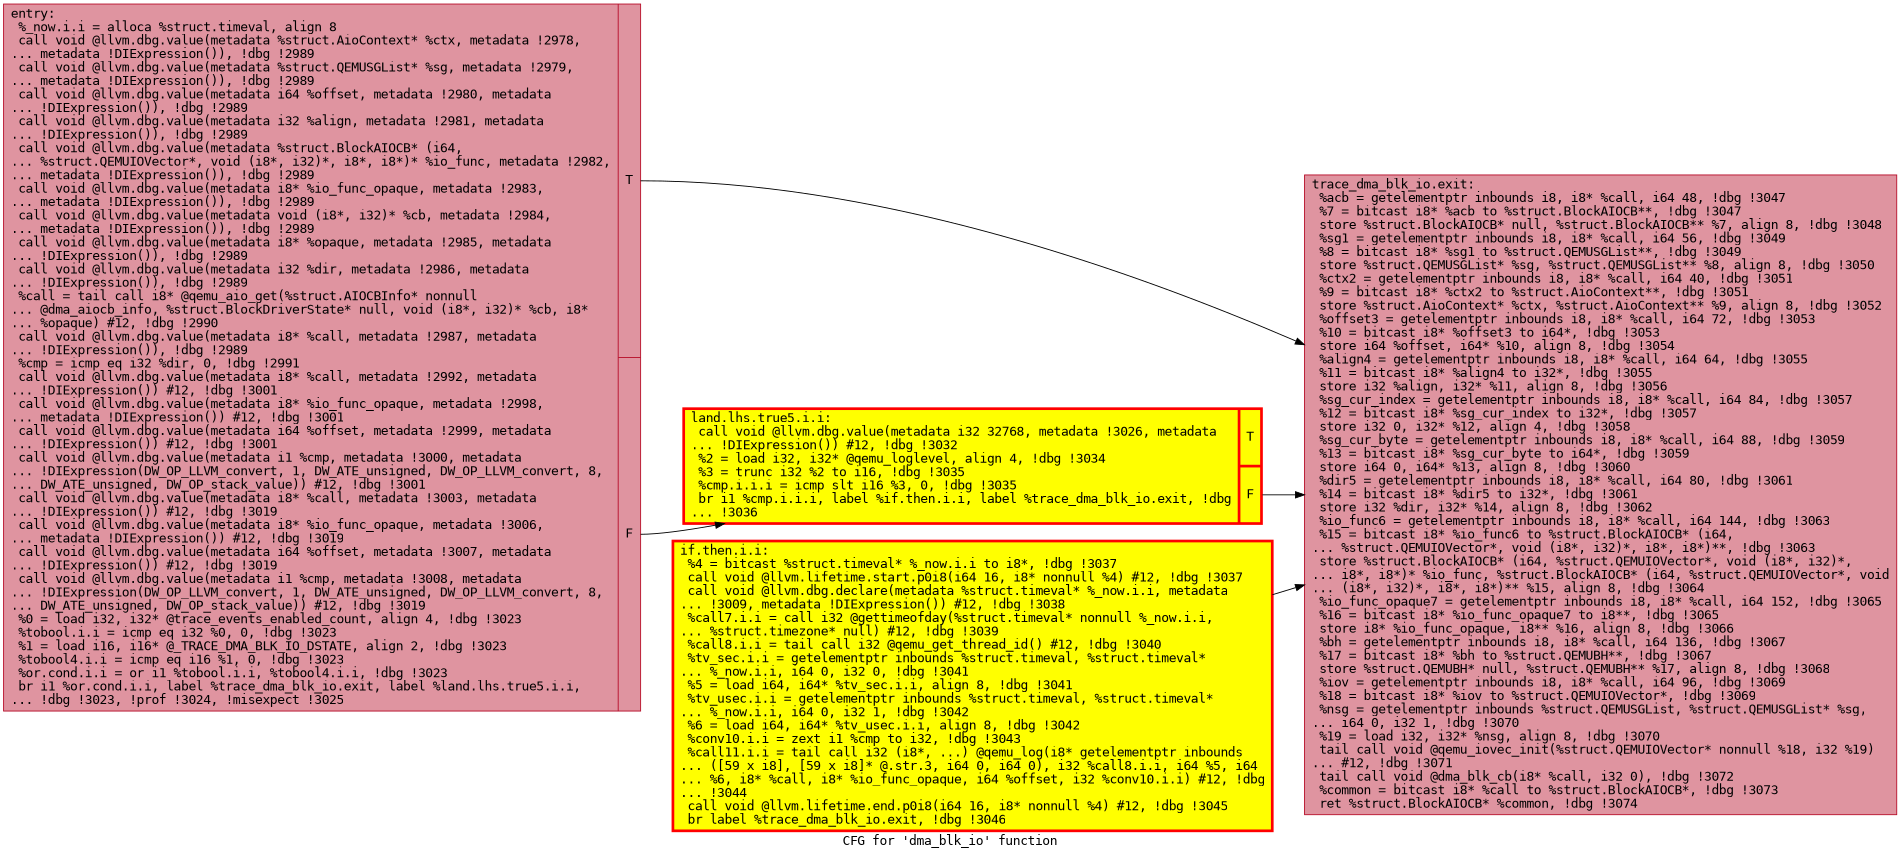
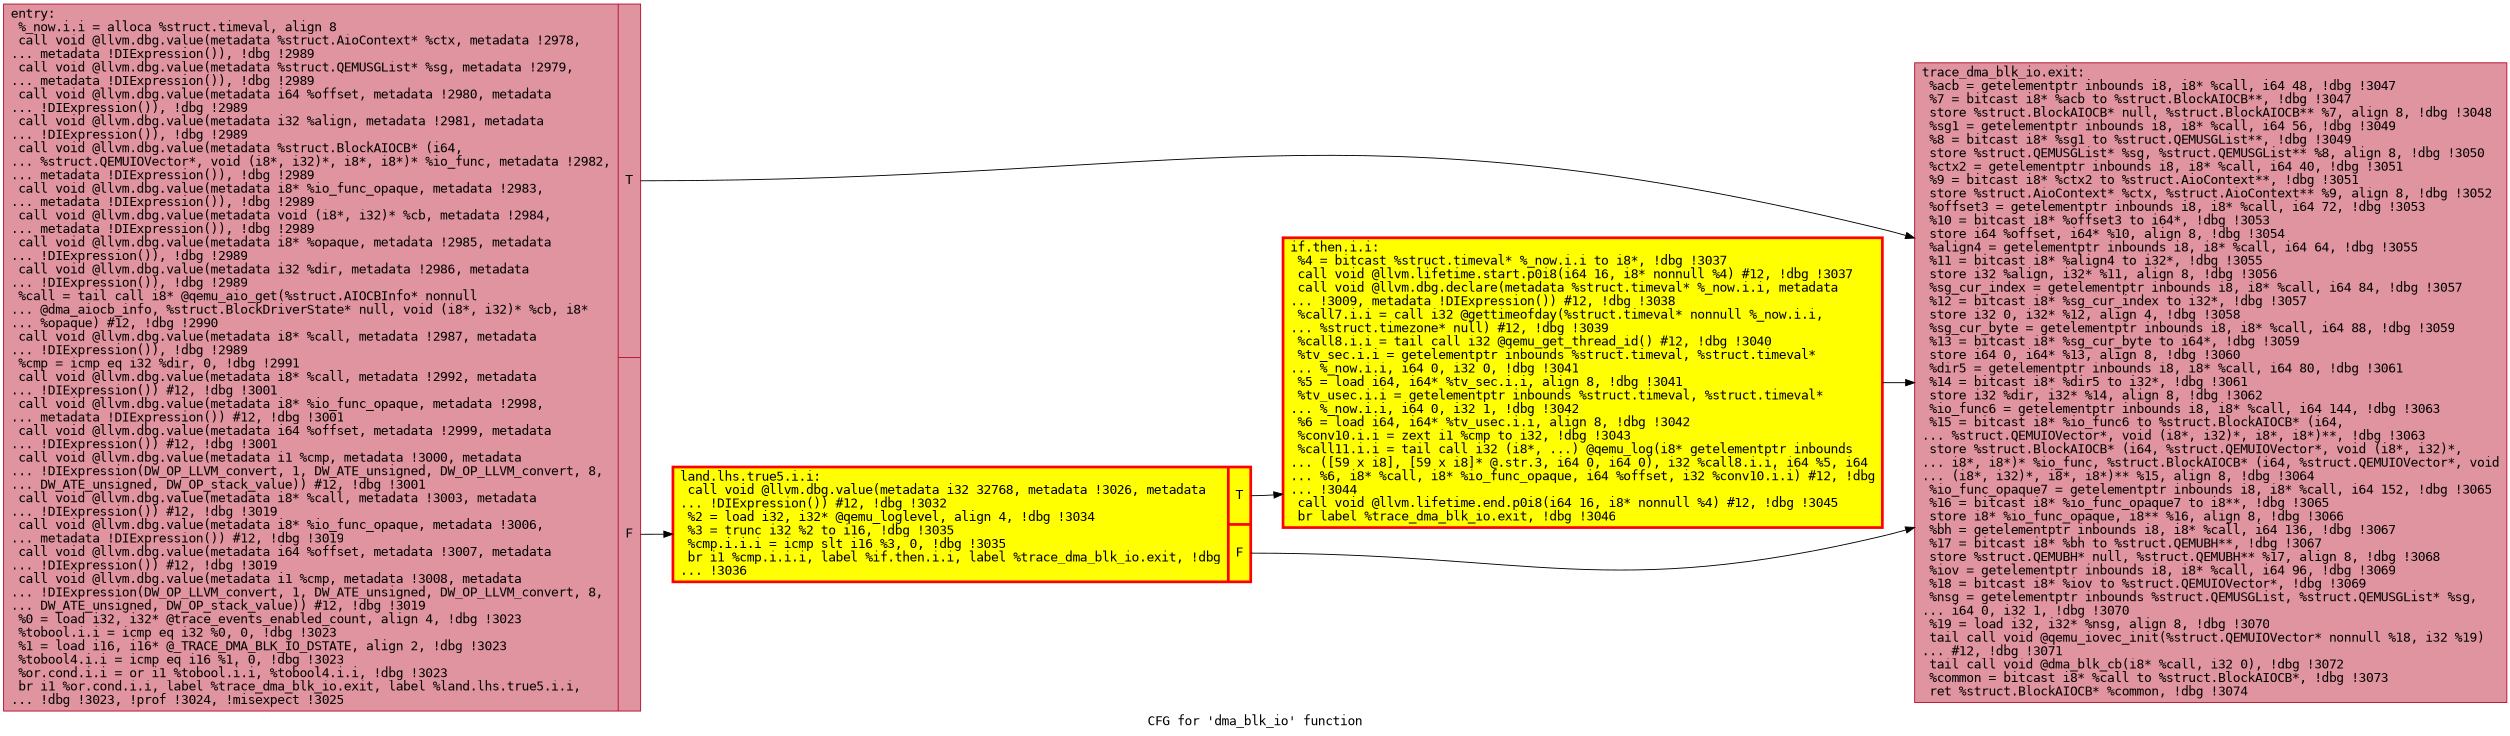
edge "land.lhs.true5.i.i:" -> "if.then.i.i:": added
